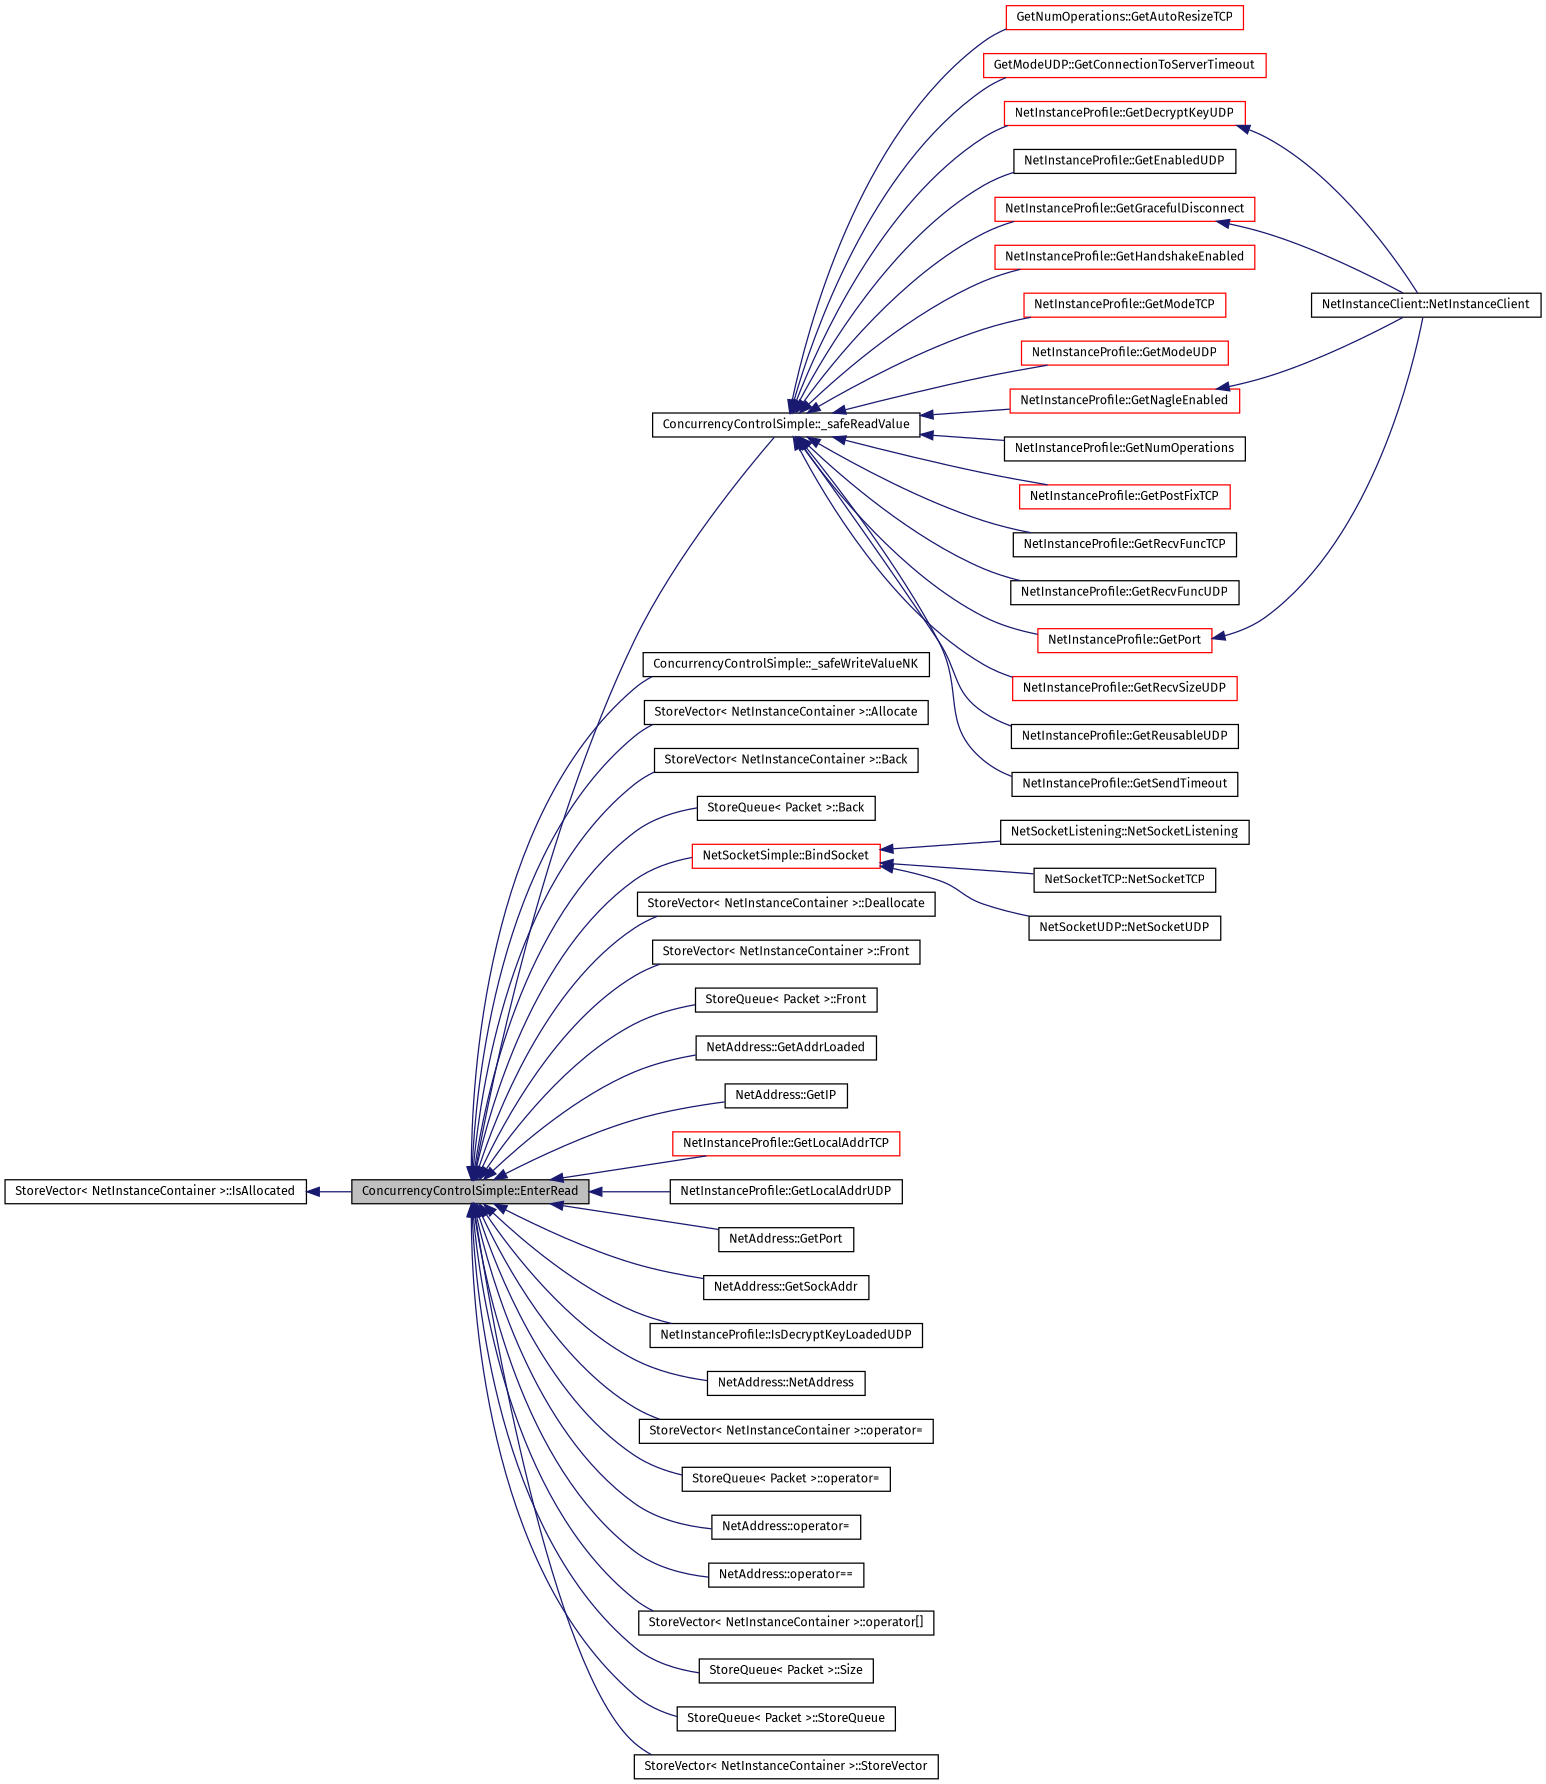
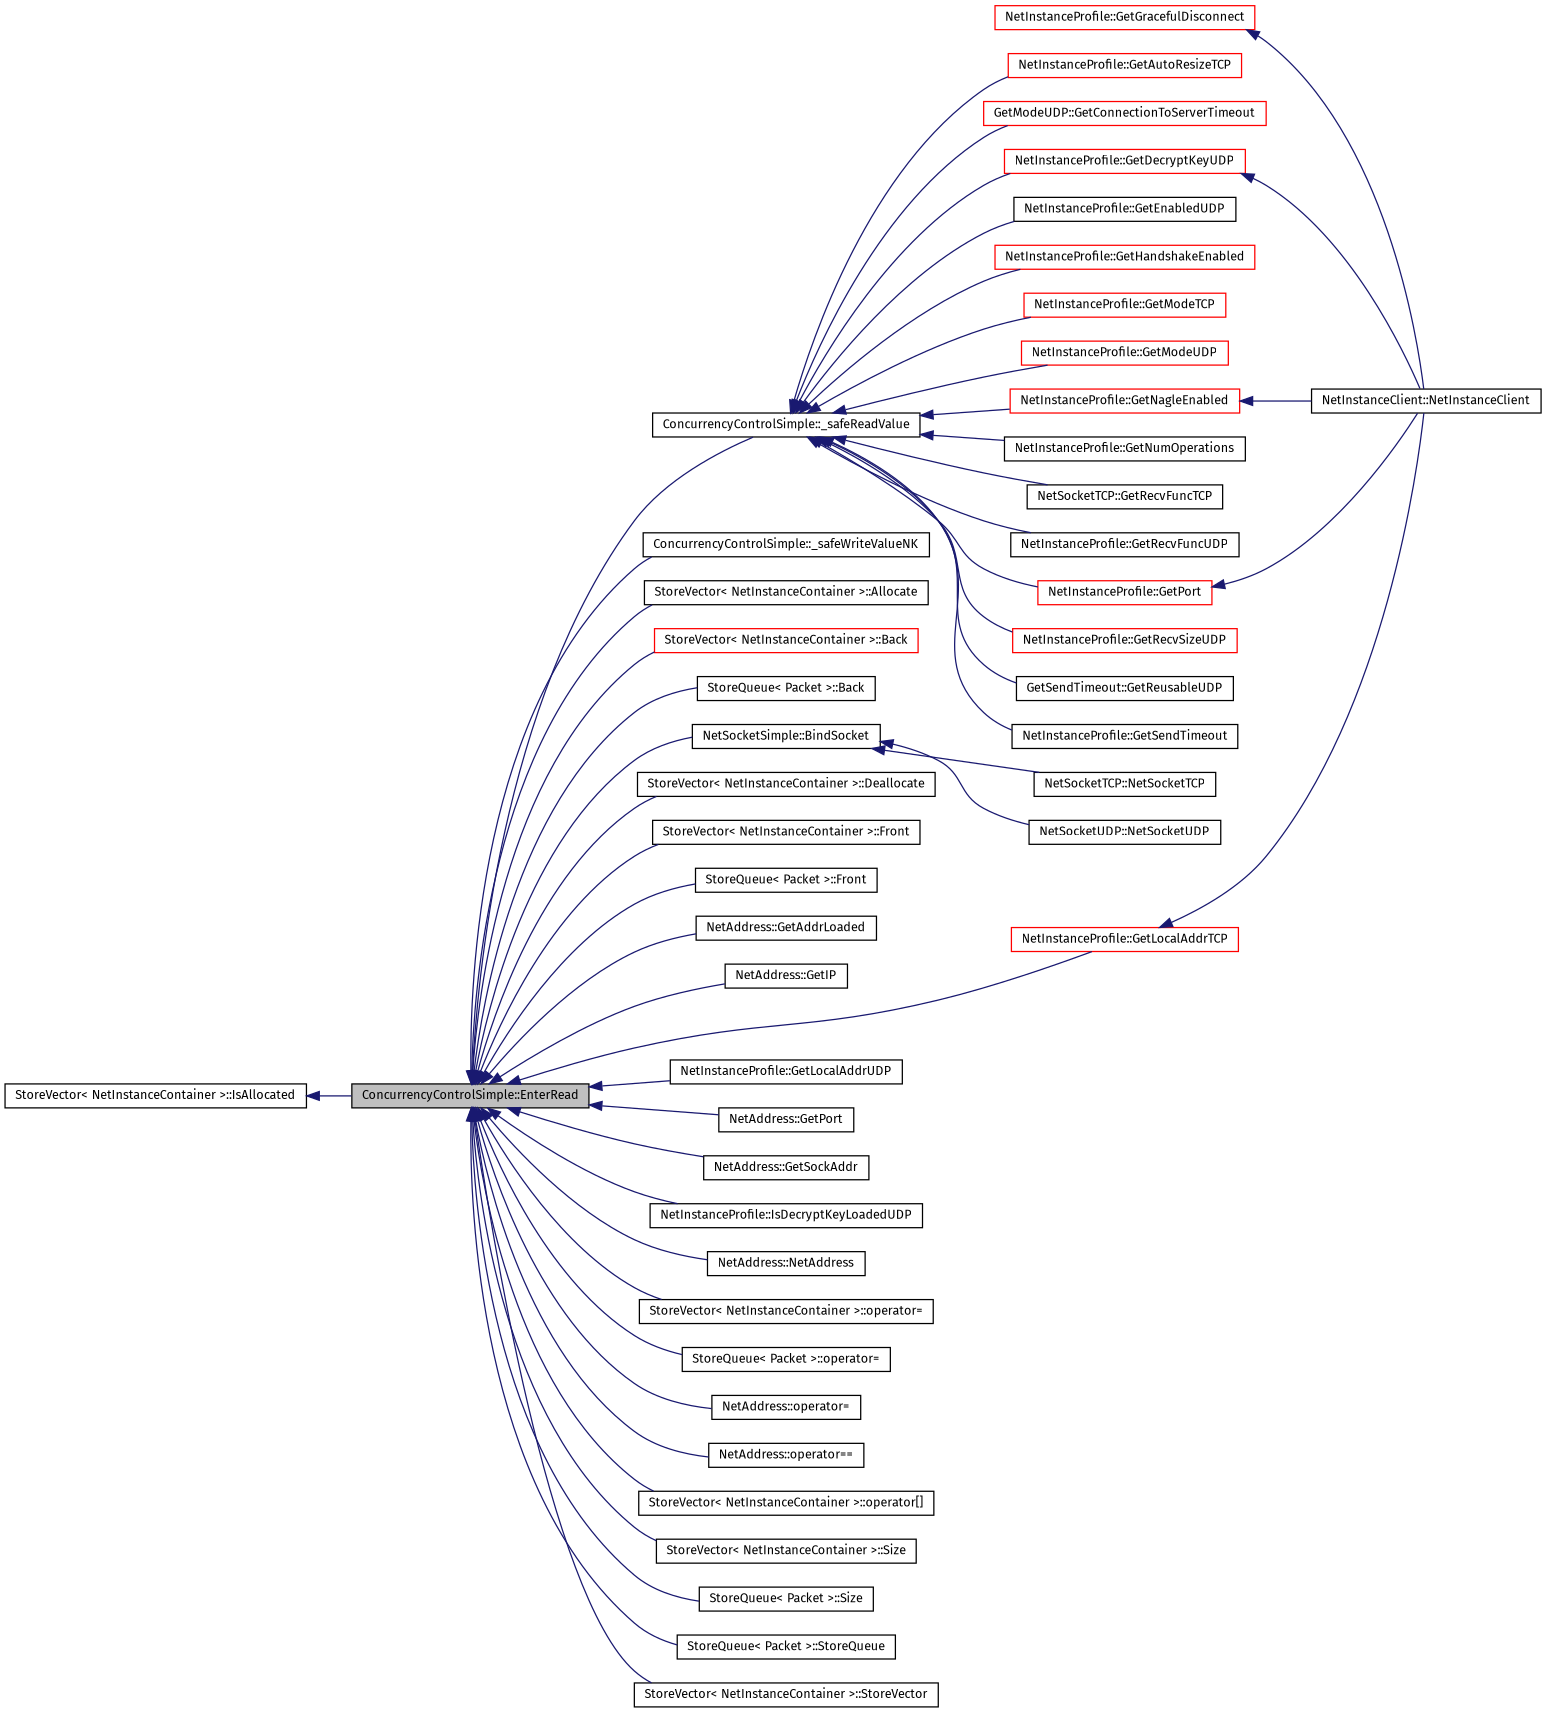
node "GetNumOperations::GetAutoResizeTCP": label "GetNumOperations::GetAutoResizeTCP" -> "NetInstanceProfile::GetAutoResizeTCP"
edge "NetInstanceProfile::GetGracefulDisconnect" -> "ConcurrencyControlSimple::_safeReadValue": removed
node "NetInstanceProfile::GetPostFixTCP": removed
node "NetInstanceProfile::GetRecvFuncTCP": label "NetInstanceProfile::GetRecvFuncTCP" -> "NetSocketTCP::GetRecvFuncTCP"
edge "NetInstanceClient::NetInstanceClient" -> "NetInstanceProfile::GetLocalAddrTCP": added
node "NetInstanceProfile::GetReusableUDP": label "NetInstanceProfile::GetReusableUDP" -> "GetSendTimeout::GetReusableUDP"
node "StoreVector< NetInstanceContainer >::Back": color black -> red
node "NetSocketListening::NetSocketListening": removed
node "NetSocketSimple::BindSocket": color red -> black
node "StoreVector< NetInstanceContainer >::Size": added
